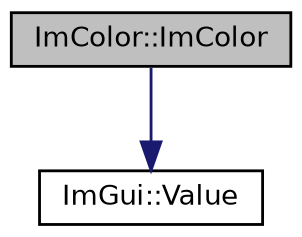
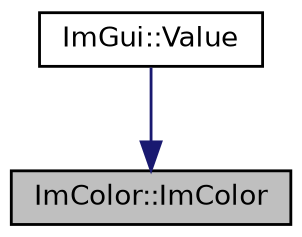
edge "ImColor::ImColor" -> "ImGui::Value": reversed
